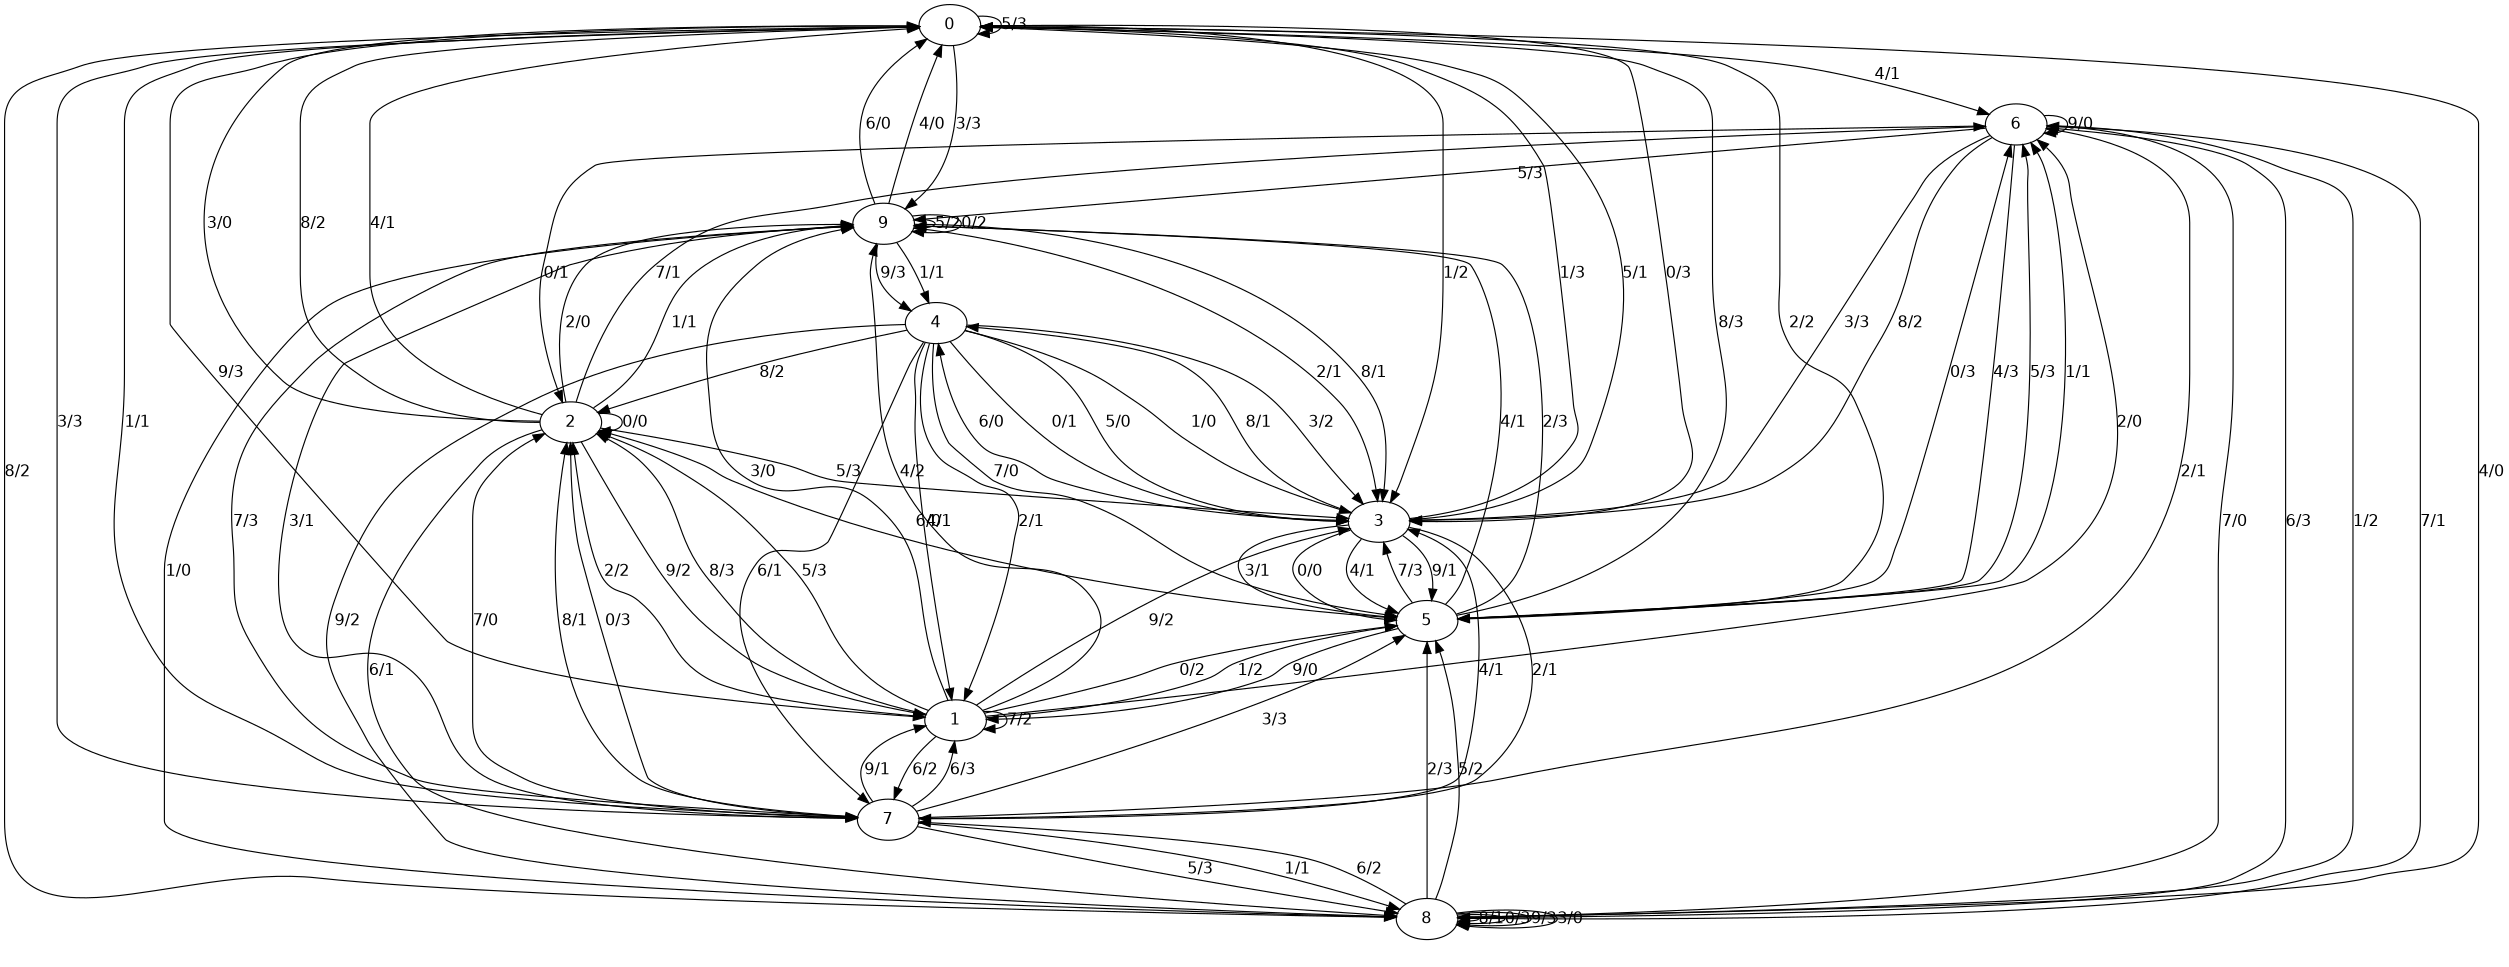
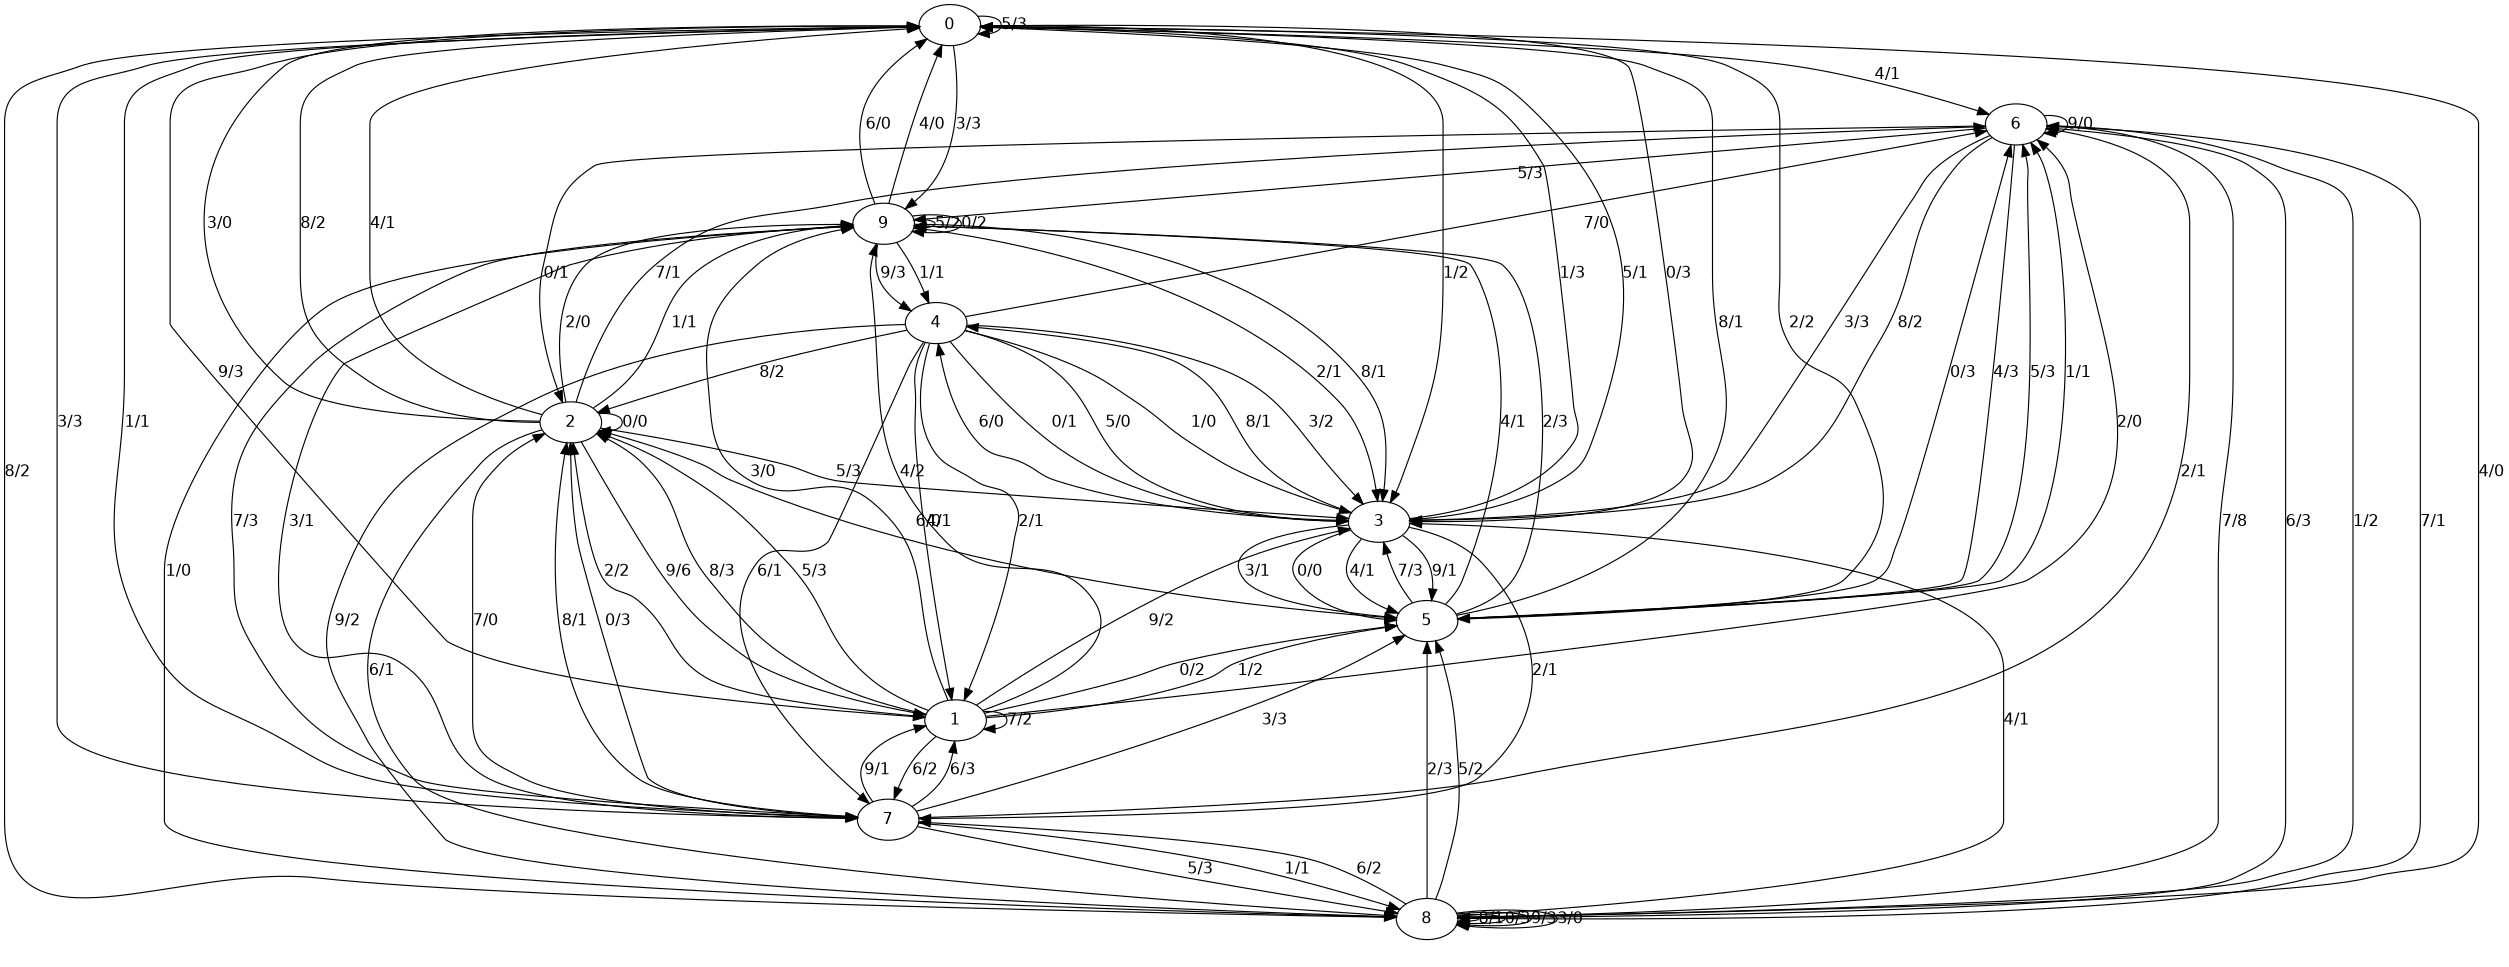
edge "5" -> "0": label "8/3" -> "8/1"
edge "4" -> "5": now "4" -> "6"
edge "8" -> "6": label "7/0" -> "7/8"
edge "2" -> "1": label "9/2" -> "9/6"
edge "5" -> "1": removed, label "9/0"
edge "7" -> "3": now "8" -> "3"
